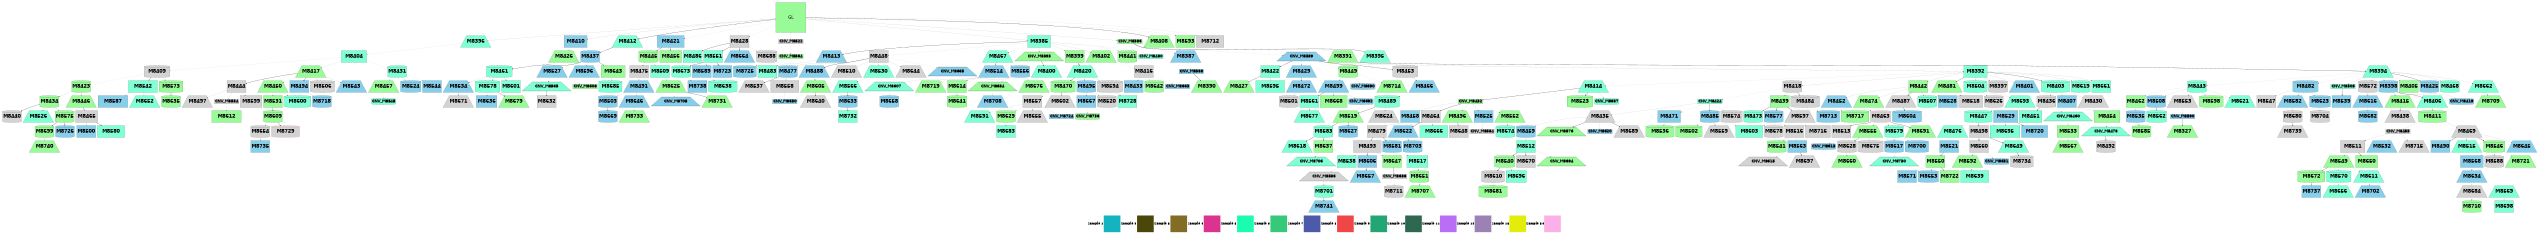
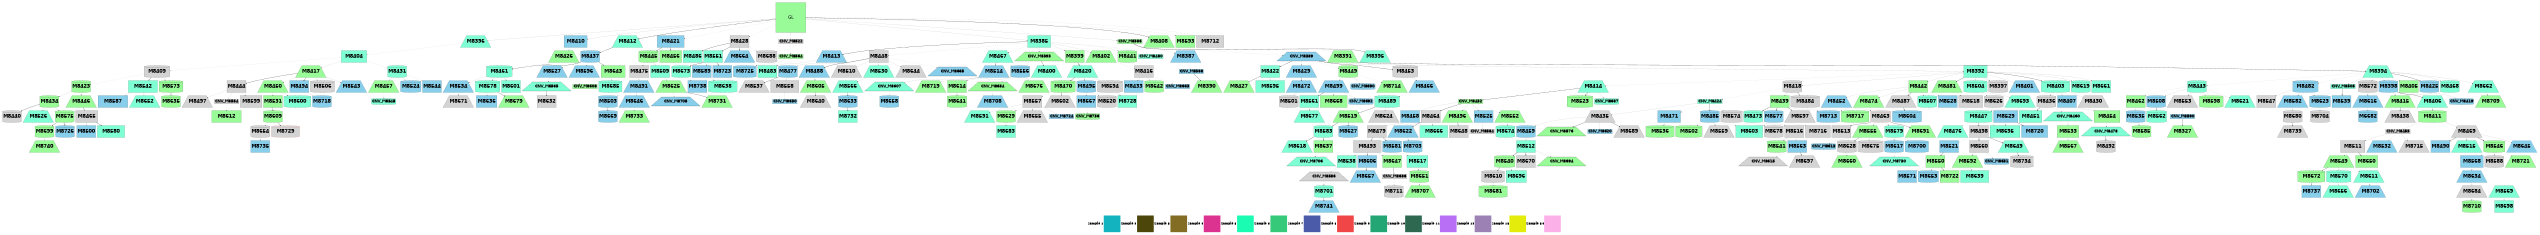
node "M8682": label "M8682" -> "M6682"
